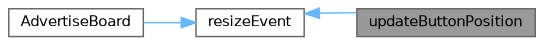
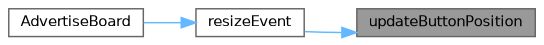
edge "updateButtonPosition" -> "resizeEvent": reversed
